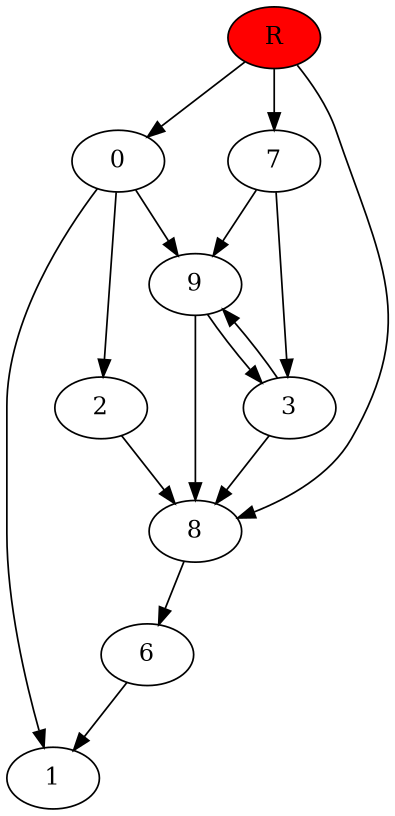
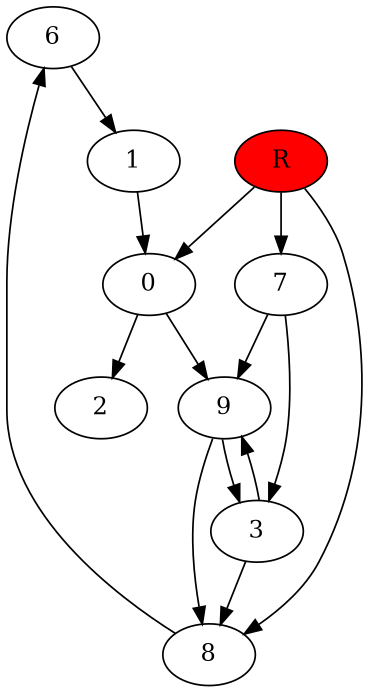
edge "0" -> "1": reversed
edge "2" -> "8": removed
